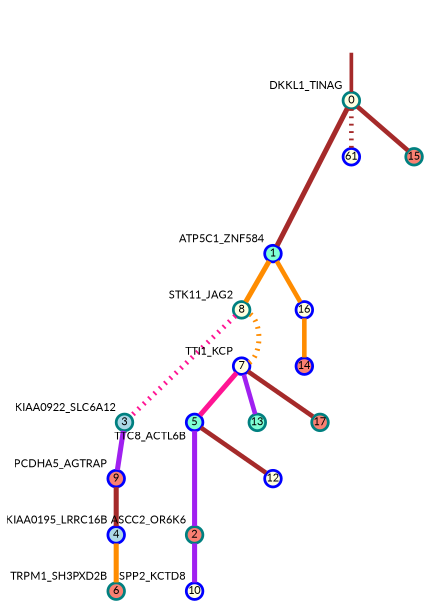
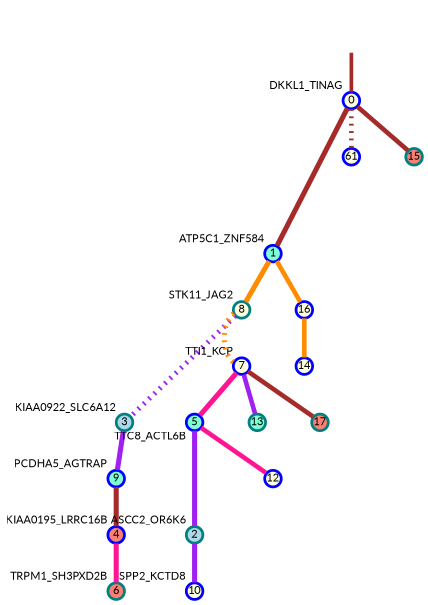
node "0 DKKL1_TINAG": color teal -> blue
edge "7 TTI1_KCP" -> "8 STK11_JAG2": reversed
edge "8 STK11_JAG2" -> "3 KIAA0922_SLC6A12": color deeppink -> purple
node "14": fillcolor salmon -> lightyellow
edge "5 TTC8_ACTL6B" -> "12": color brown -> deeppink
node "9 PCDHA5_AGTRAP": fillcolor salmon -> aquamarine
node "4 KIAA0195_LRRC16B": fillcolor lightblue -> salmon
node "2 ASCC2_OR6K6": fillcolor salmon -> lightblue
edge "4 KIAA0195_LRRC16B" -> "6 TRPM1_SH3PXD2B": color darkorange -> deeppink
